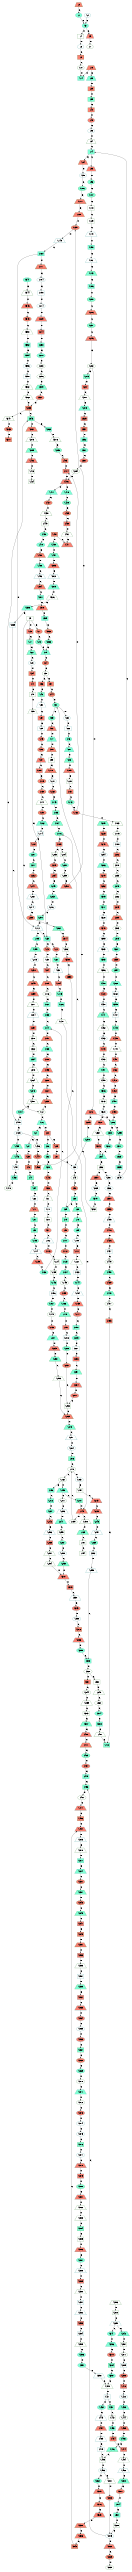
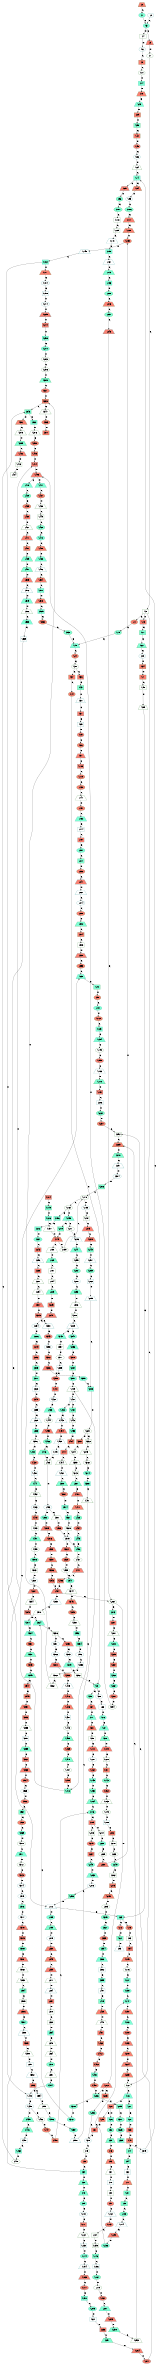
edge "S18" -> "S14": reversed
edge "S7" -> "S9": added, label "C"
node "S390": fillcolor aquamarine -> salmon
edge "S481" -> "S471": reversed
edge "S152" -> "S414": now "S412" -> "S414"
edge "S93" -> "S104": removed, label "C"
edge "S194" -> "S209": added, label "C"
node "S166": fillcolor aquamarine -> white
edge "S293" -> "S307": now "S293" -> "S306"
edge "S535" -> "S541": added, label "G"
edge "S494" -> "S260": added, label "G"
